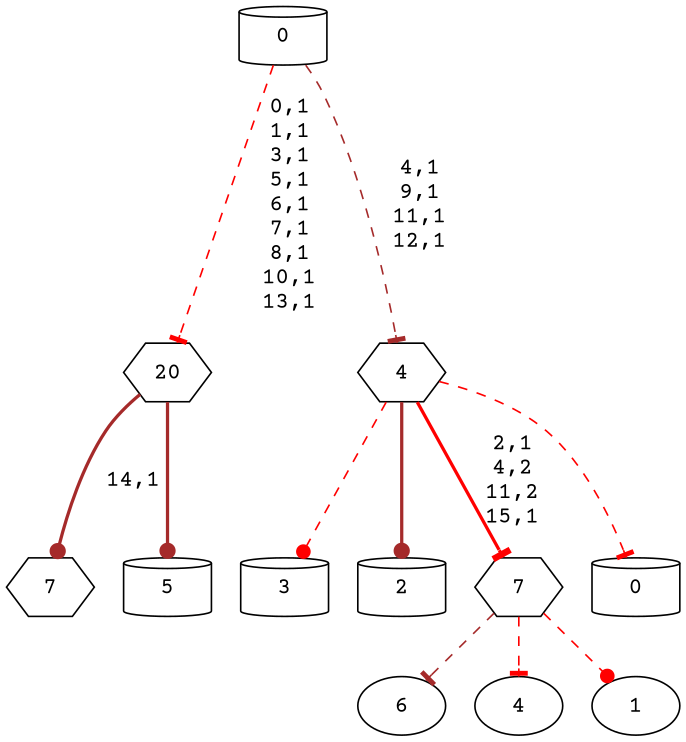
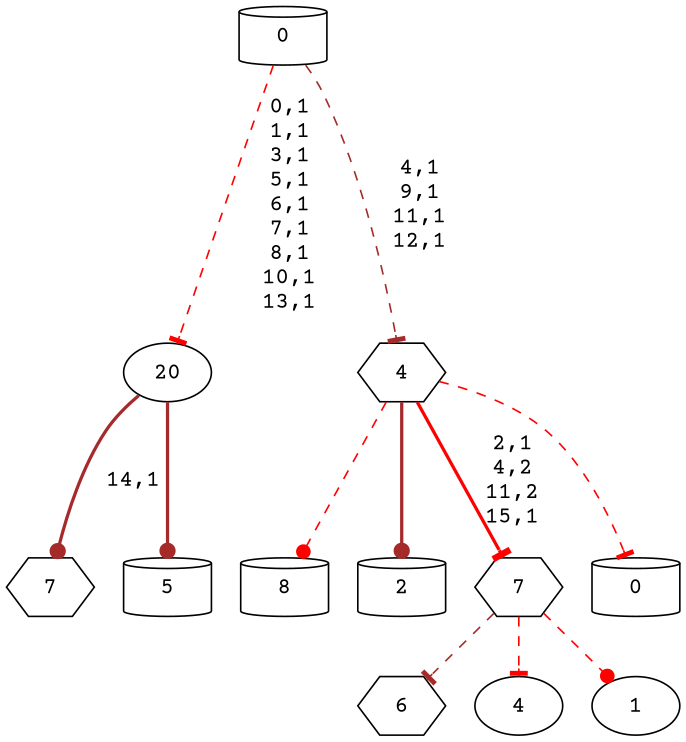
node "20": shape hexagon -> ellipse
node "3": label "3" -> "8"
node "6": shape ellipse -> hexagon
